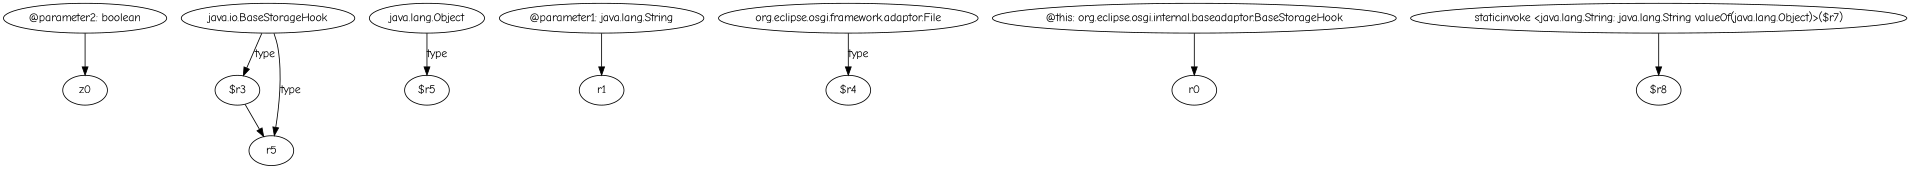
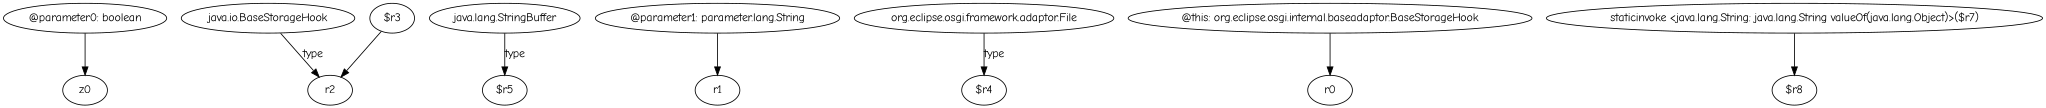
node "@parameter2: boolean": label "@parameter2: boolean" -> "@parameter0: boolean"
node "java.lang.Object": label "java.lang.Object" -> "java.lang.StringBuffer"
node "@parameter1: java.lang.String": label "@parameter1: java.lang.String" -> "@parameter1: parameter.lang.String"
edge "java.io.BaseStorageHook" -> "$r3": removed, label "type"
node "r5": label "r5" -> "r2"
